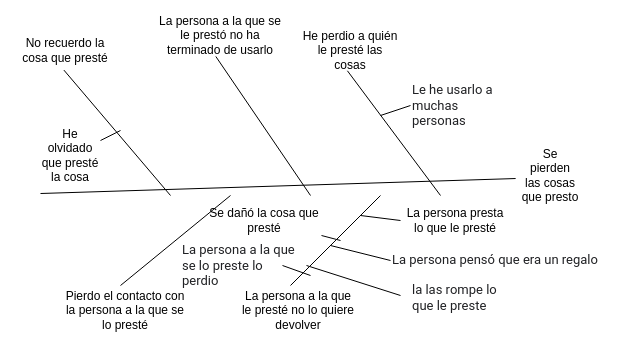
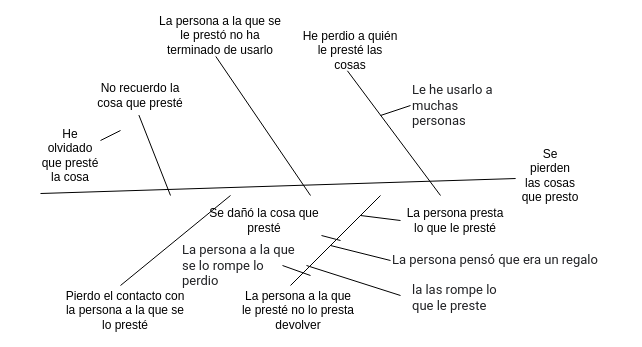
node "No recuerdo la cosa que presté": moved (66, 51) -> (141, 96)
node "La persona a la que se lo preste lo perdio": label "La persona a la que se lo preste lo perdio" -> "La persona a la que se lo rompe lo perdio"
node "La persona a la que le presté no lo quiere devolver": label "La persona a la que le presté no lo quiere devolver" -> "La persona a la que le presté no lo presta devolver"
